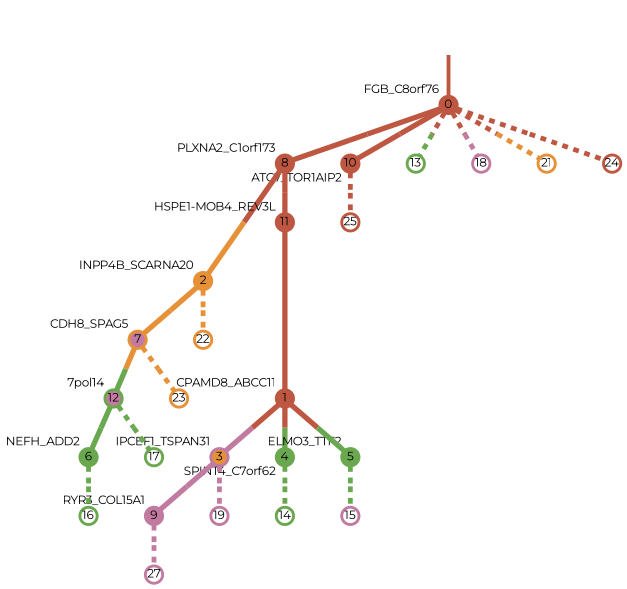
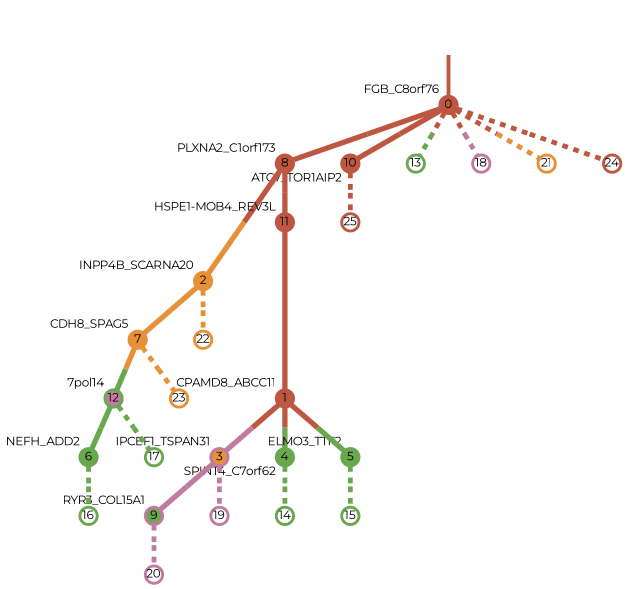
node "7 CDH8_SPAG5": fillcolor #c27ba0ff -> #e69138ff
node "9 RYR3_COL15A1": fillcolor #c27ba0ff -> #6aa84fff
node "15": color #c27ba0ff -> #6aa84fff
node "27": label "27" -> "20"
